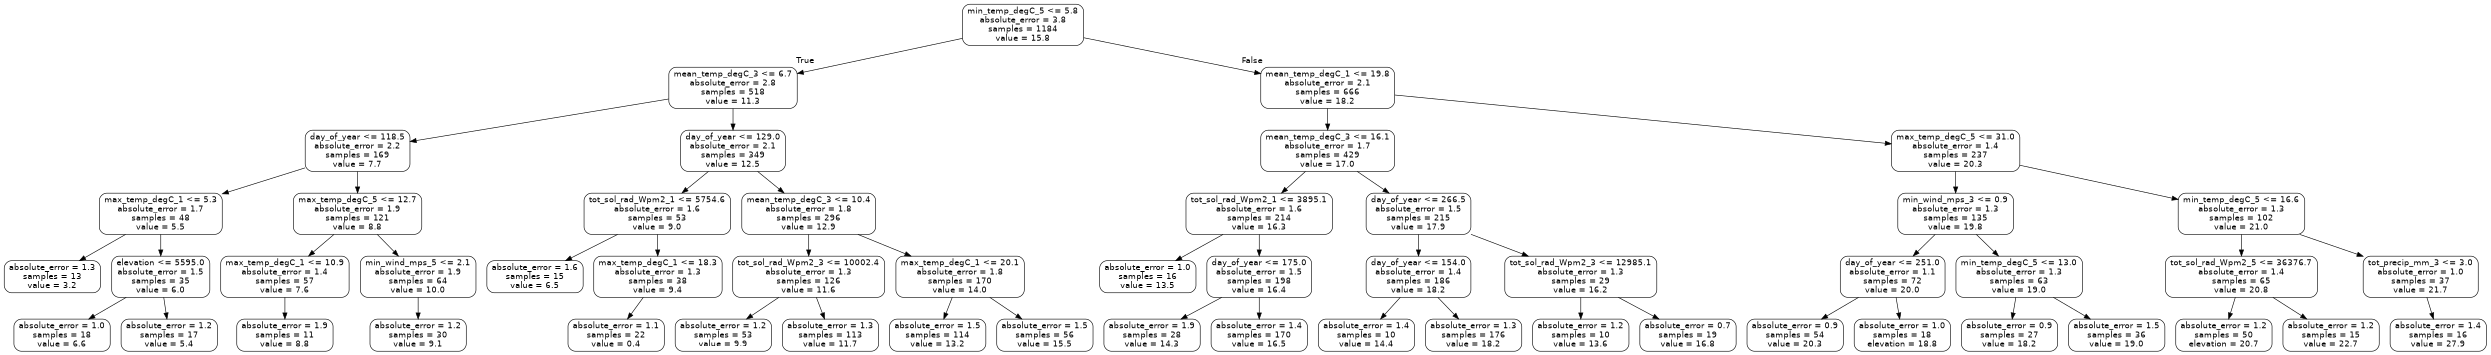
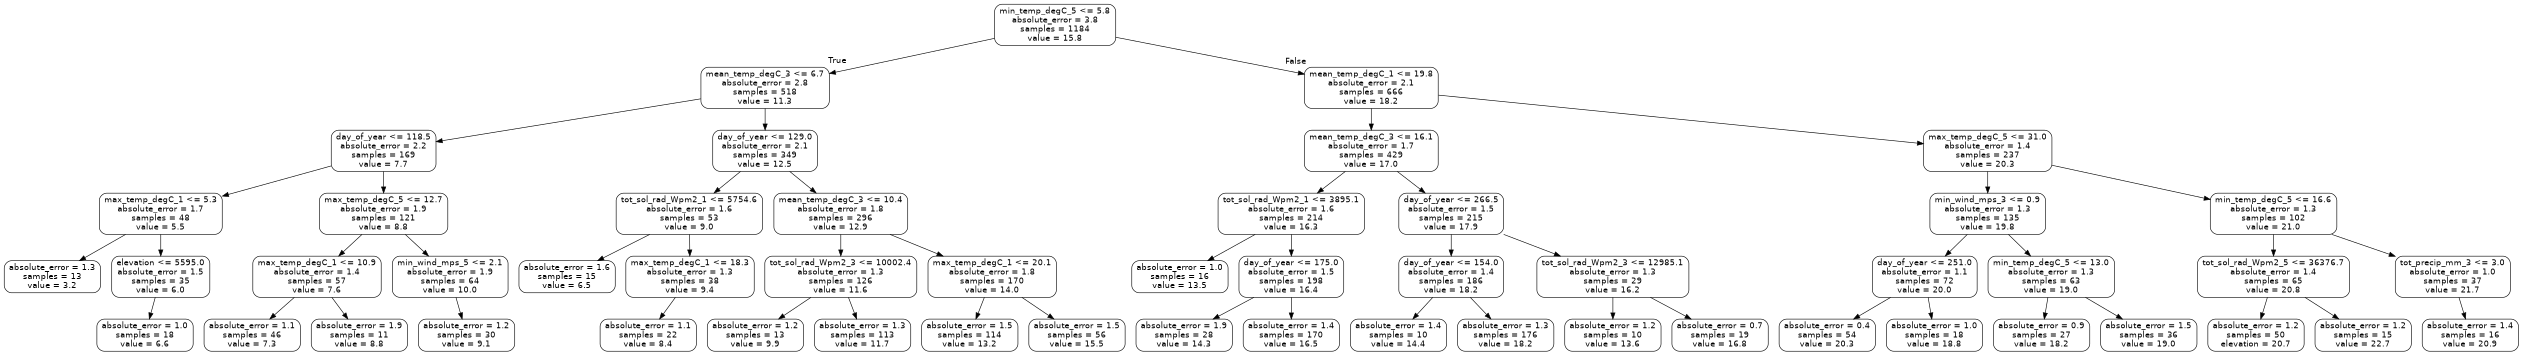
node "absolute_error = 1.2 samples = 17 value = 5.4": removed
node "absolute_error = 1.1 samples = 46 value = 7.3": added
node "absolute_error = 1.1 samples = 22 value = 0.4": label "absolute_error = 1.1 samples = 22 value = 0.4" -> "absolute_error = 1.1 samples = 22 value = 8.4"
node "absolute_error = 1.2 samples = 53 value = 9.9": label "absolute_error = 1.2 samples = 53 value = 9.9" -> "absolute_error = 1.2 samples = 13 value = 9.9"
node "absolute_error = 0.9 samples = 54 value = 20.3": label "absolute_error = 0.9 samples = 54 value = 20.3" -> "absolute_error = 0.4 samples = 54 value = 20.3"
node "absolute_error = 1.0 samples = 18 elevation = 18.8": label "absolute_error = 1.0 samples = 18 elevation = 18.8" -> "absolute_error = 1.0 samples = 18 value = 18.8"
node "absolute_error = 1.4 samples = 16 value = 27.9": label "absolute_error = 1.4 samples = 16 value = 27.9" -> "absolute_error = 1.4 samples = 16 value = 20.9"
